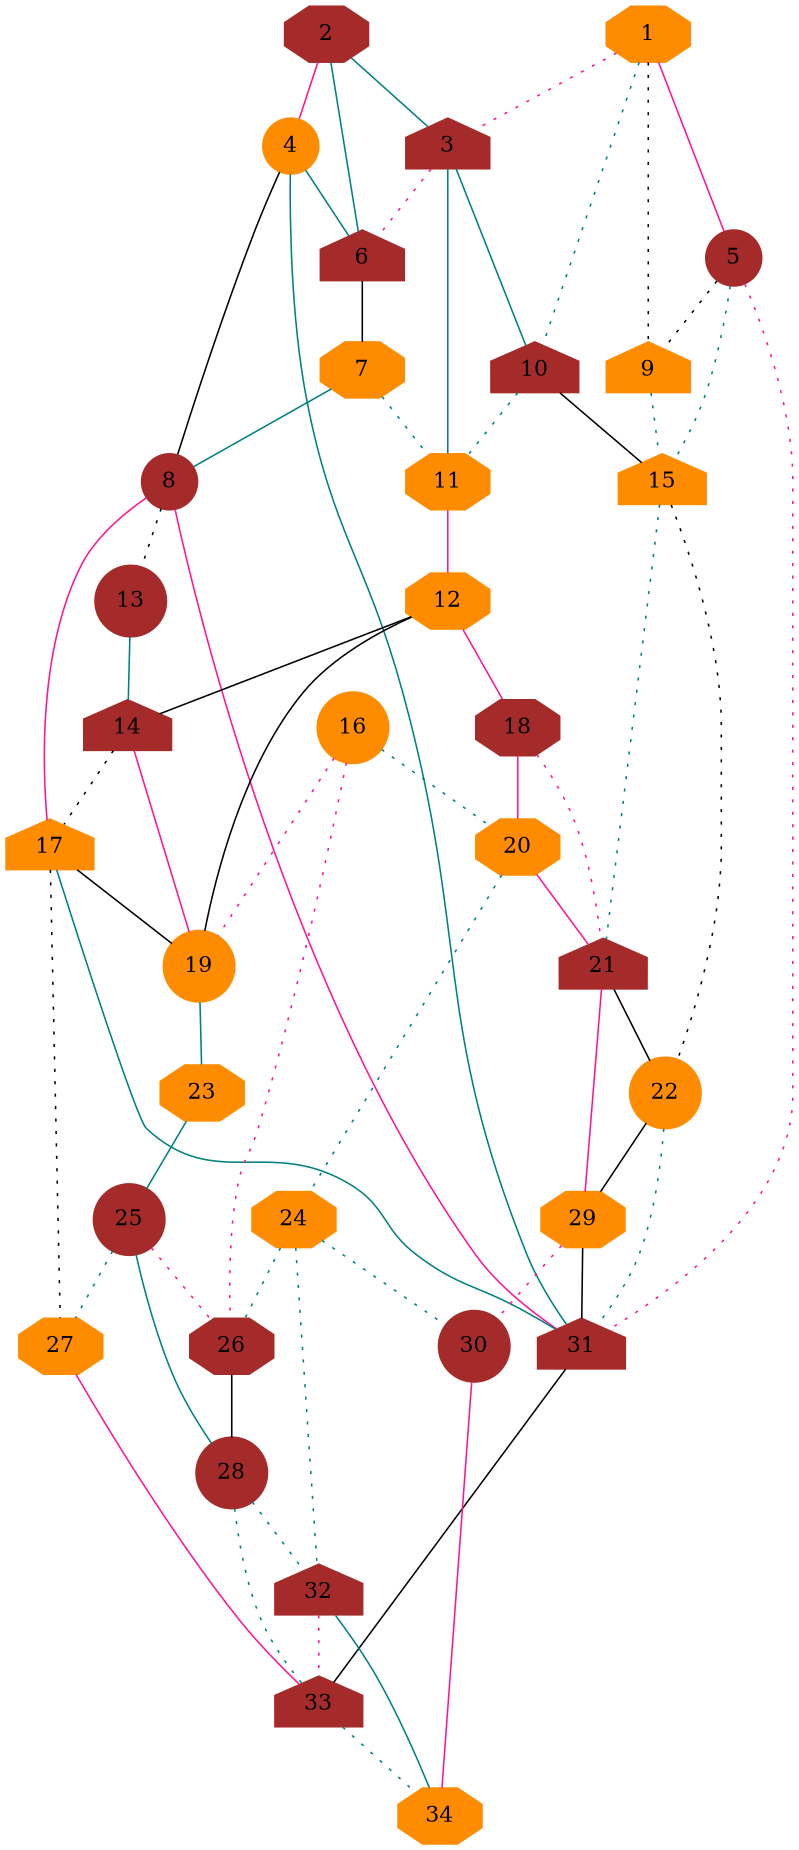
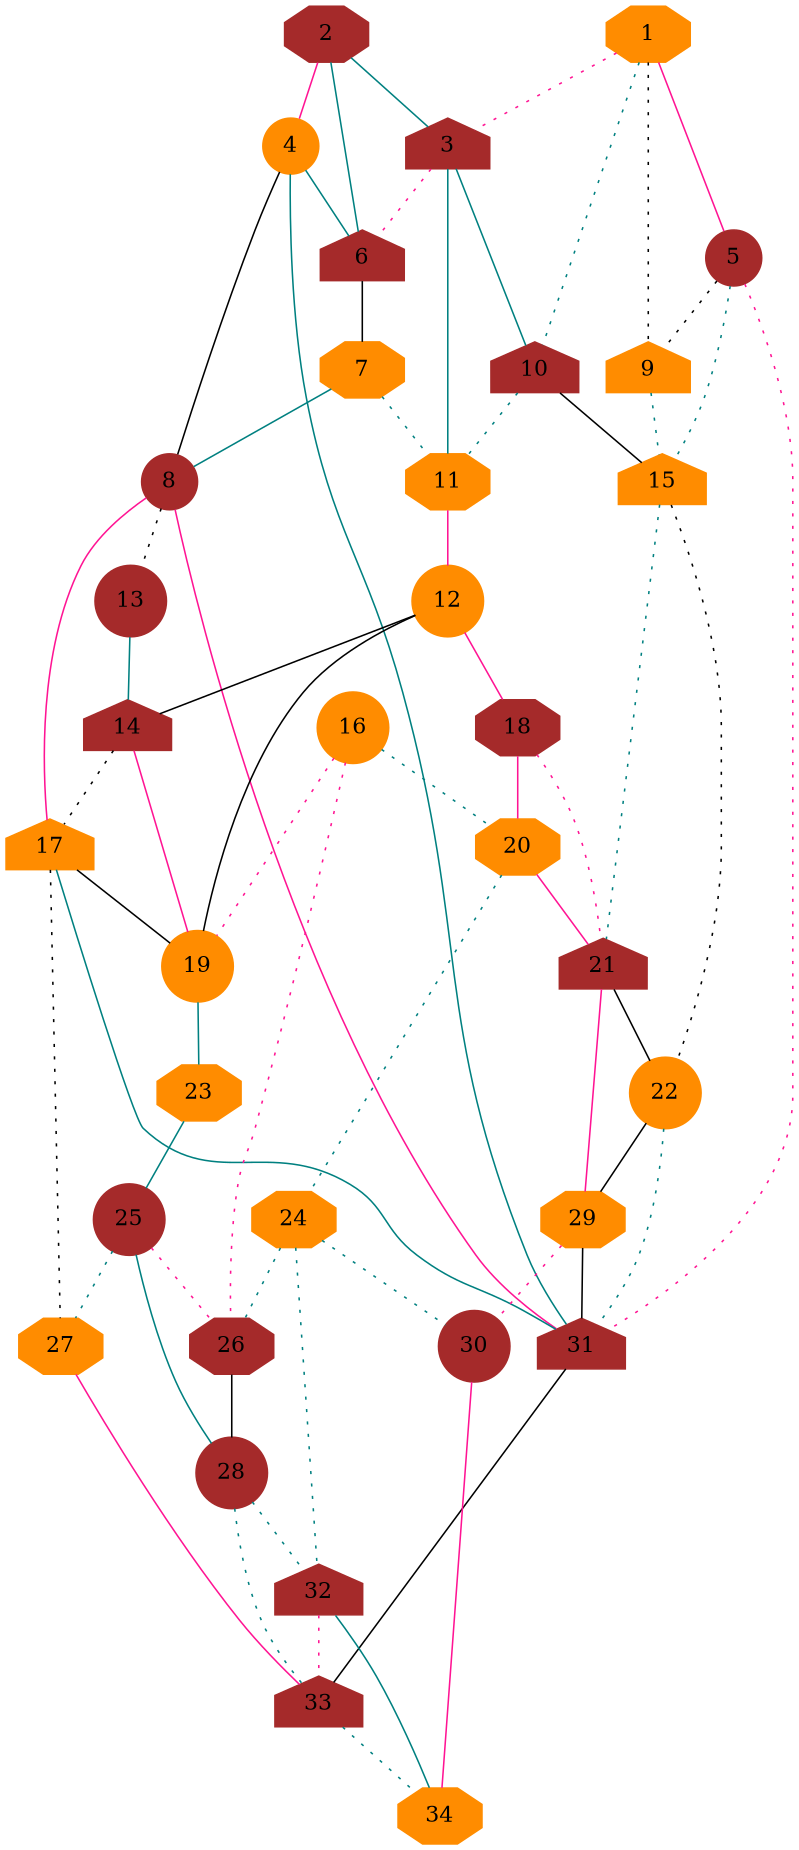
node "12": shape octagon -> circle
